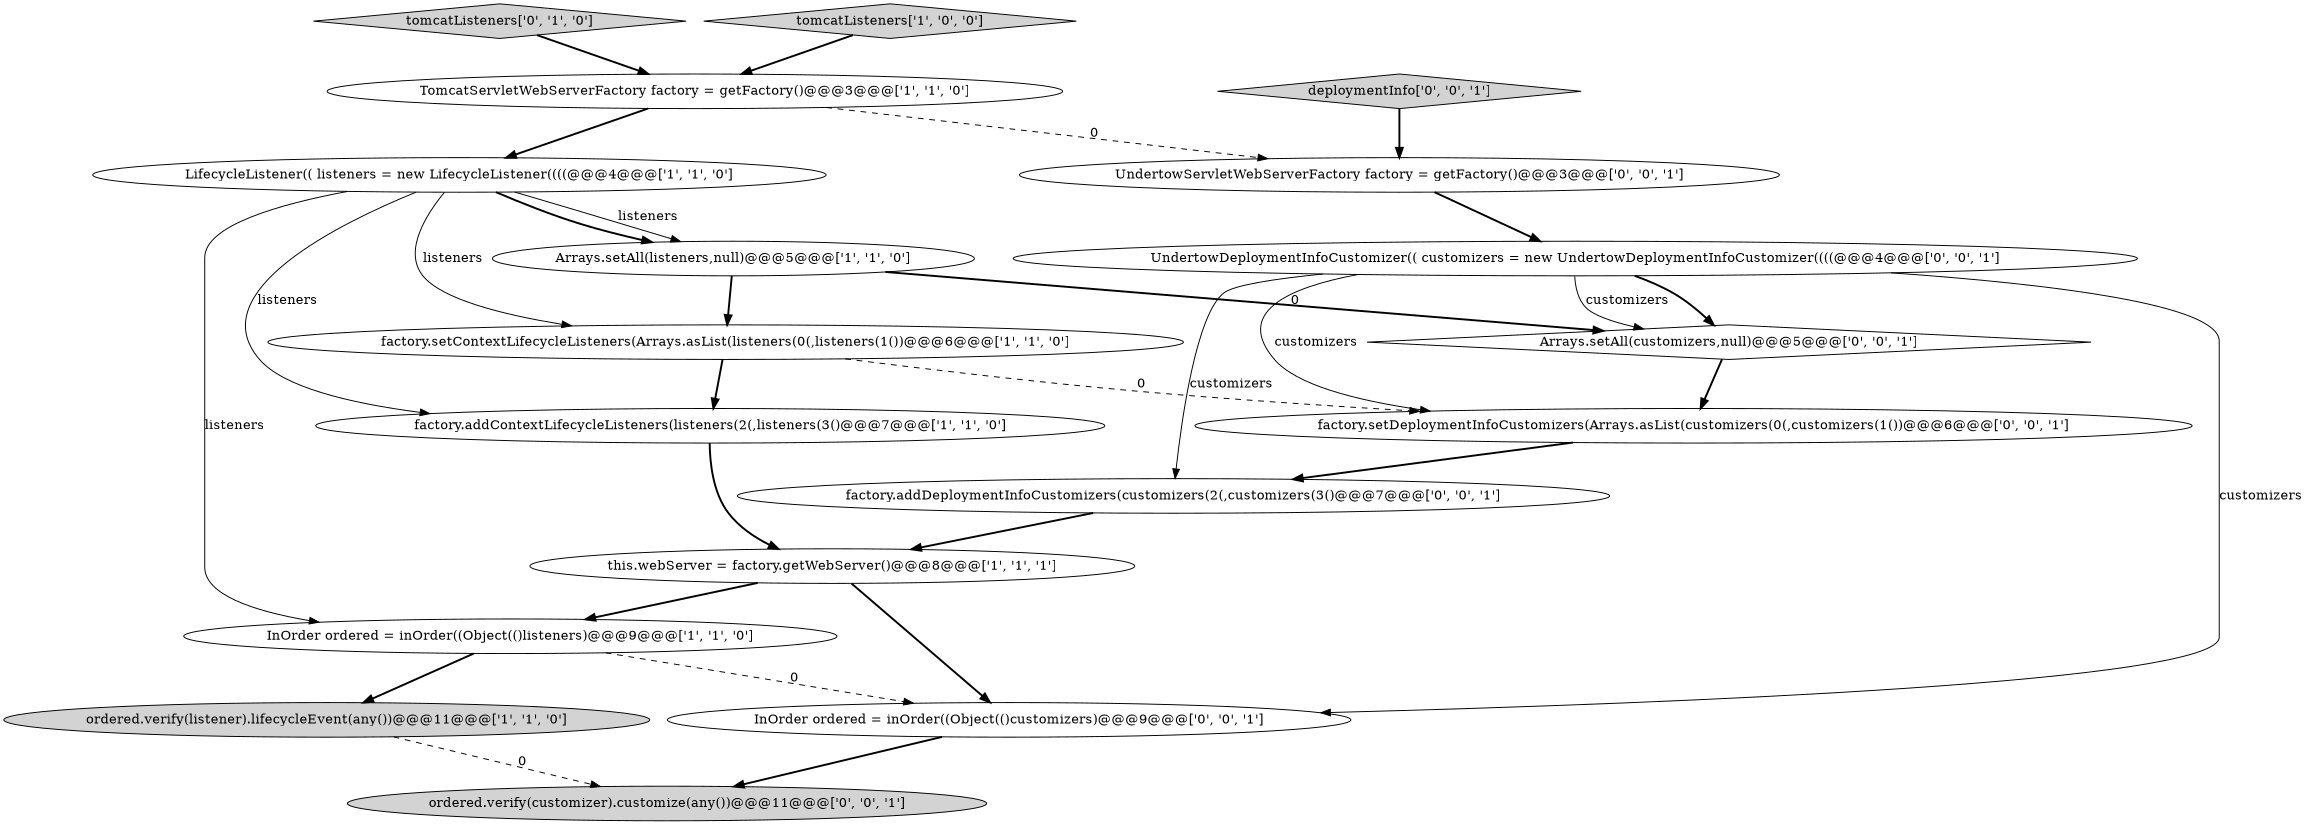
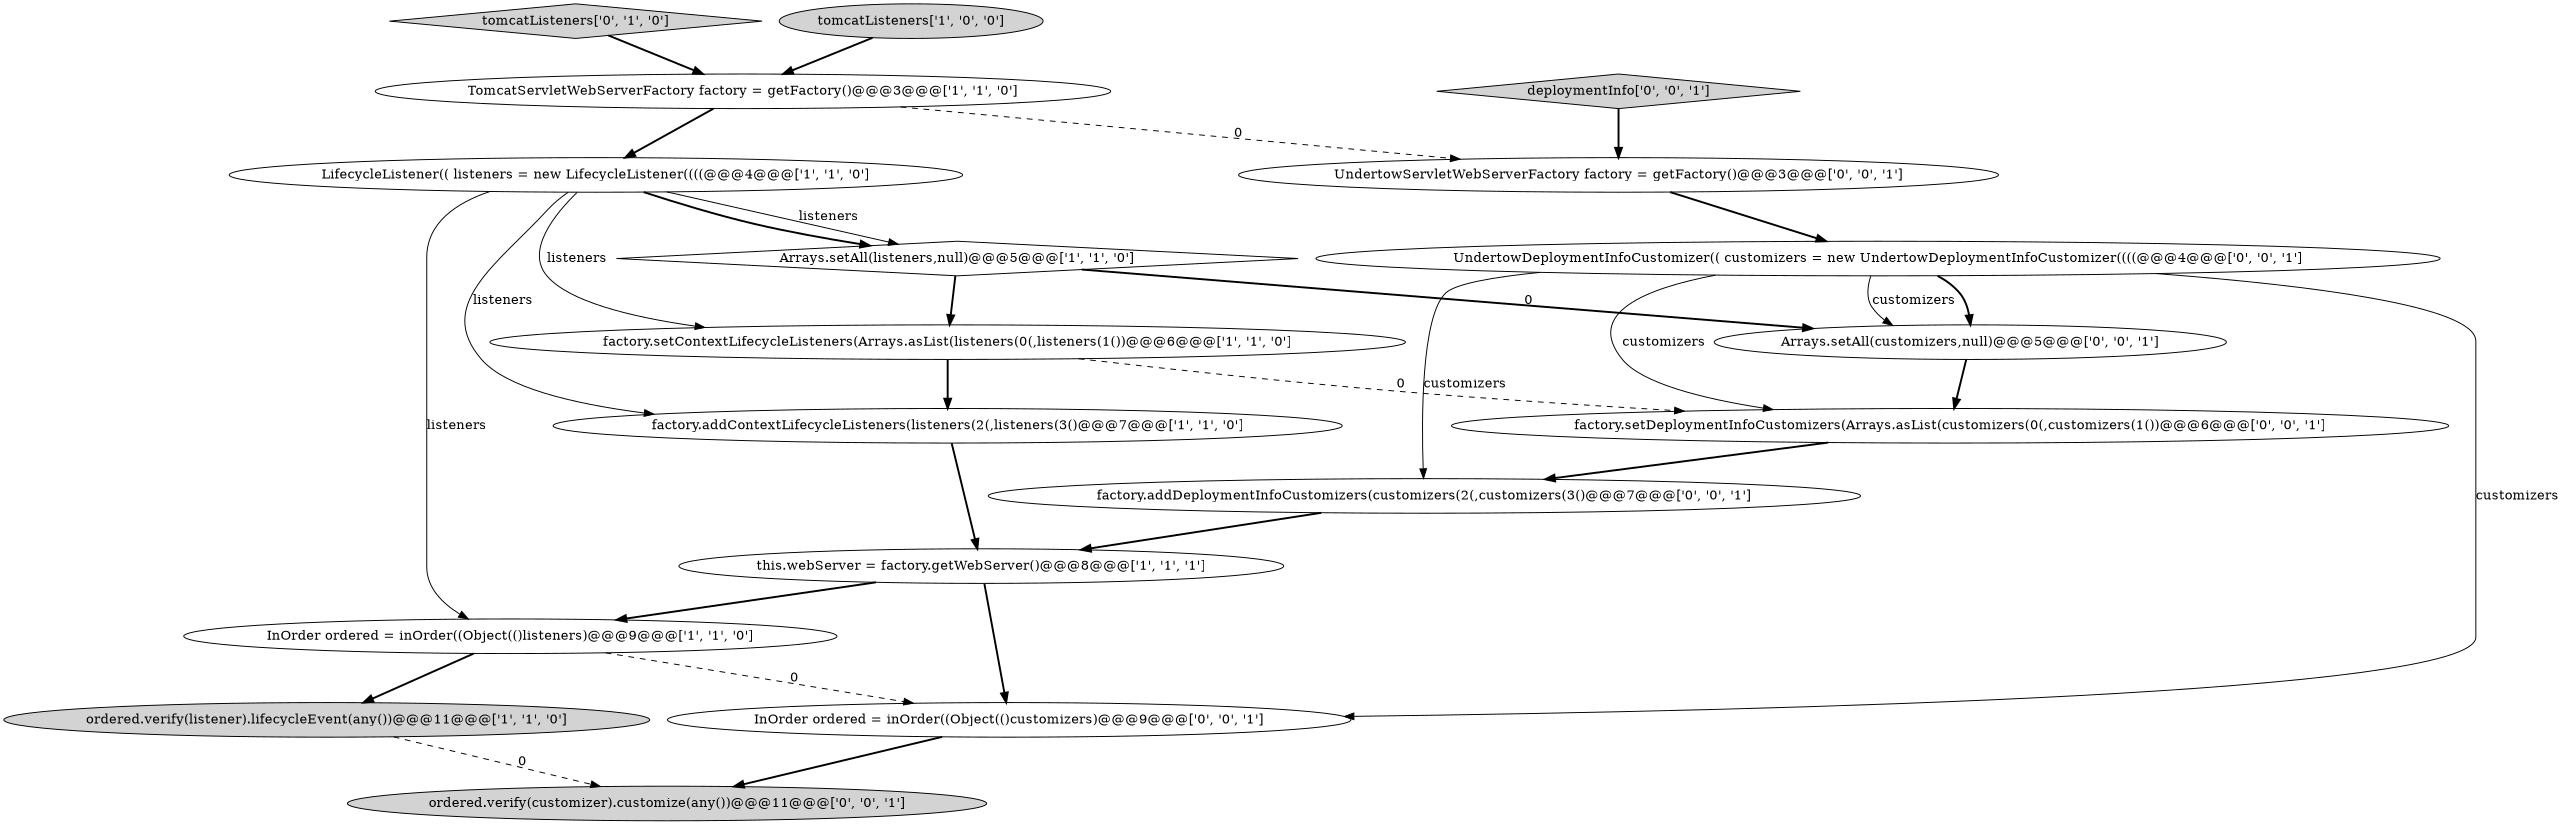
node "tomcatListeners['1', '0', '0']": shape diamond -> ellipse
node "Arrays.setAll(listeners,null)@@@5@@@['1', '1', '0']": shape ellipse -> diamond
node "Arrays.setAll(customizers,null)@@@5@@@['0', '0', '1']": shape diamond -> ellipse
